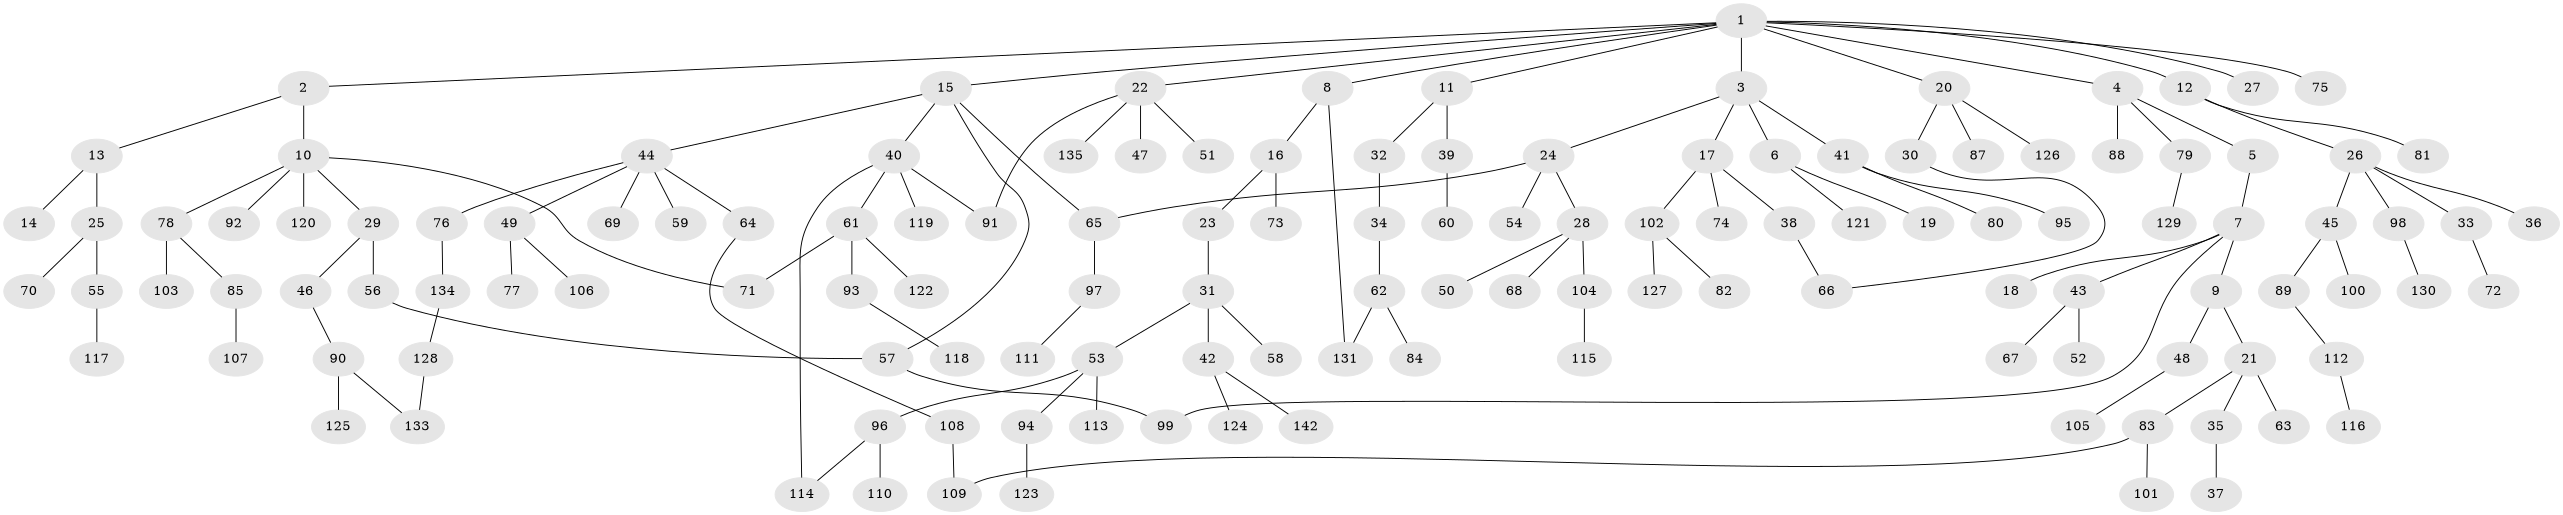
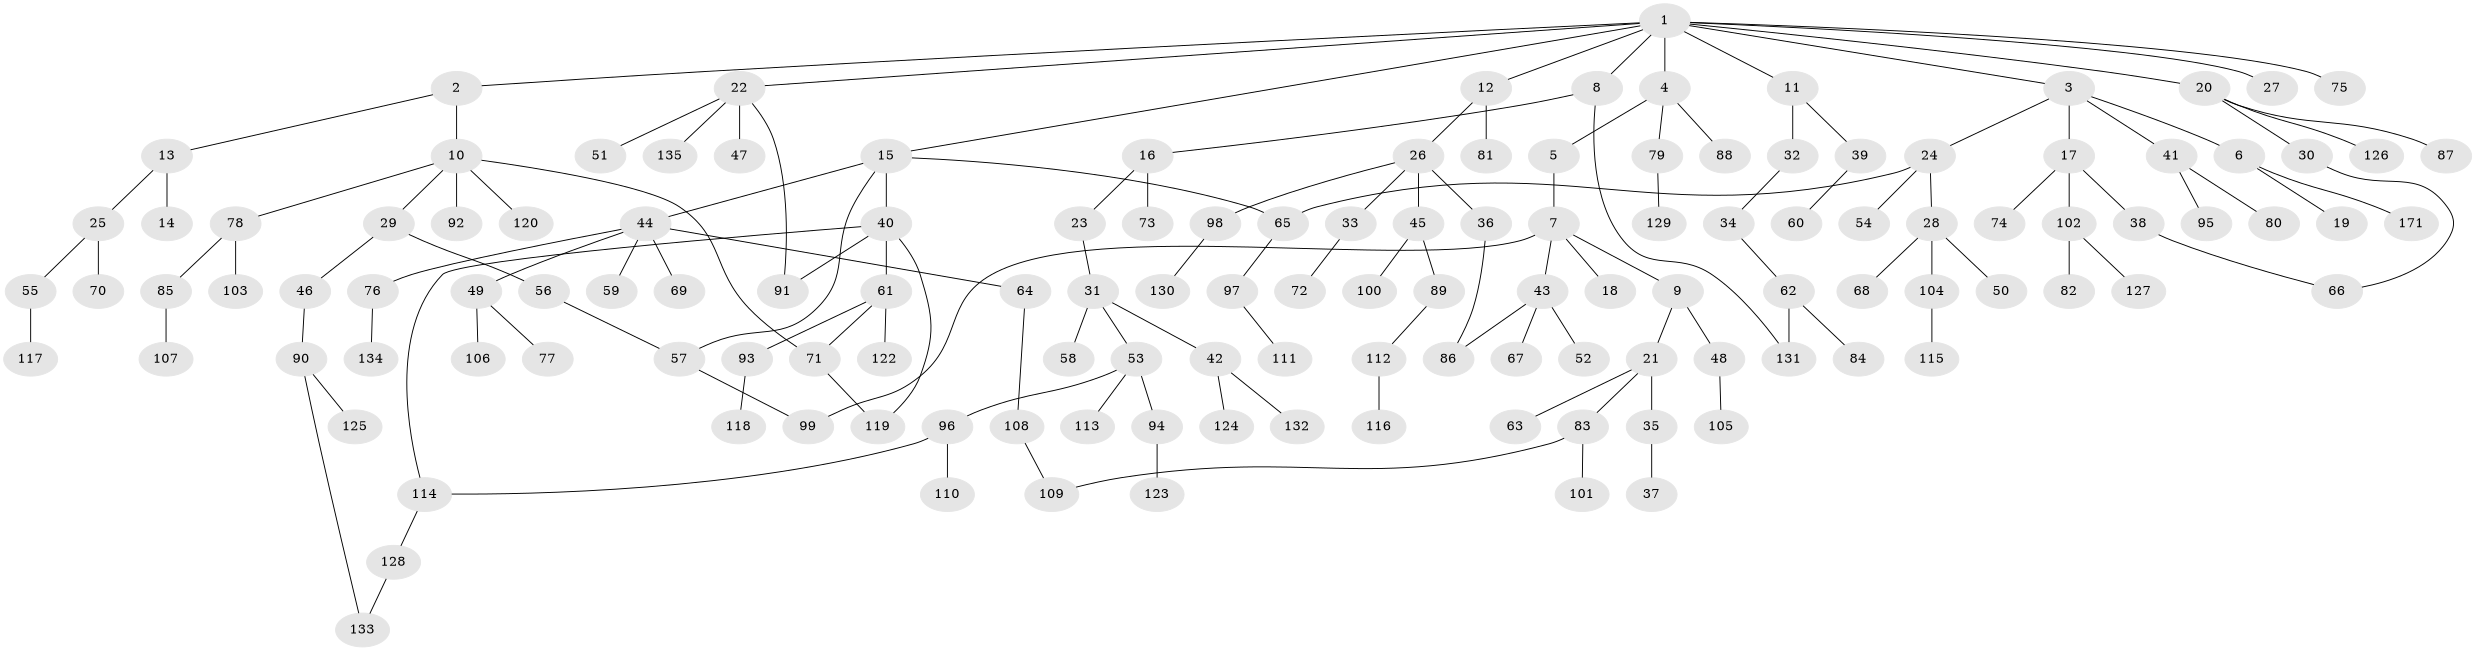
node "121": label "121" -> "171"
edge "134" -- "128": now "114" -- "128"
node "86": added
edge "71" -- "119": added
node "142": label "142" -> "132"
